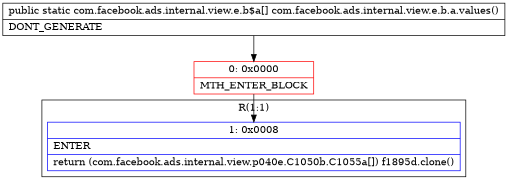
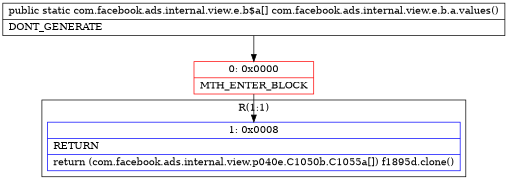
node "1: 0x0008": text "ENTER" -> "RETURN"
